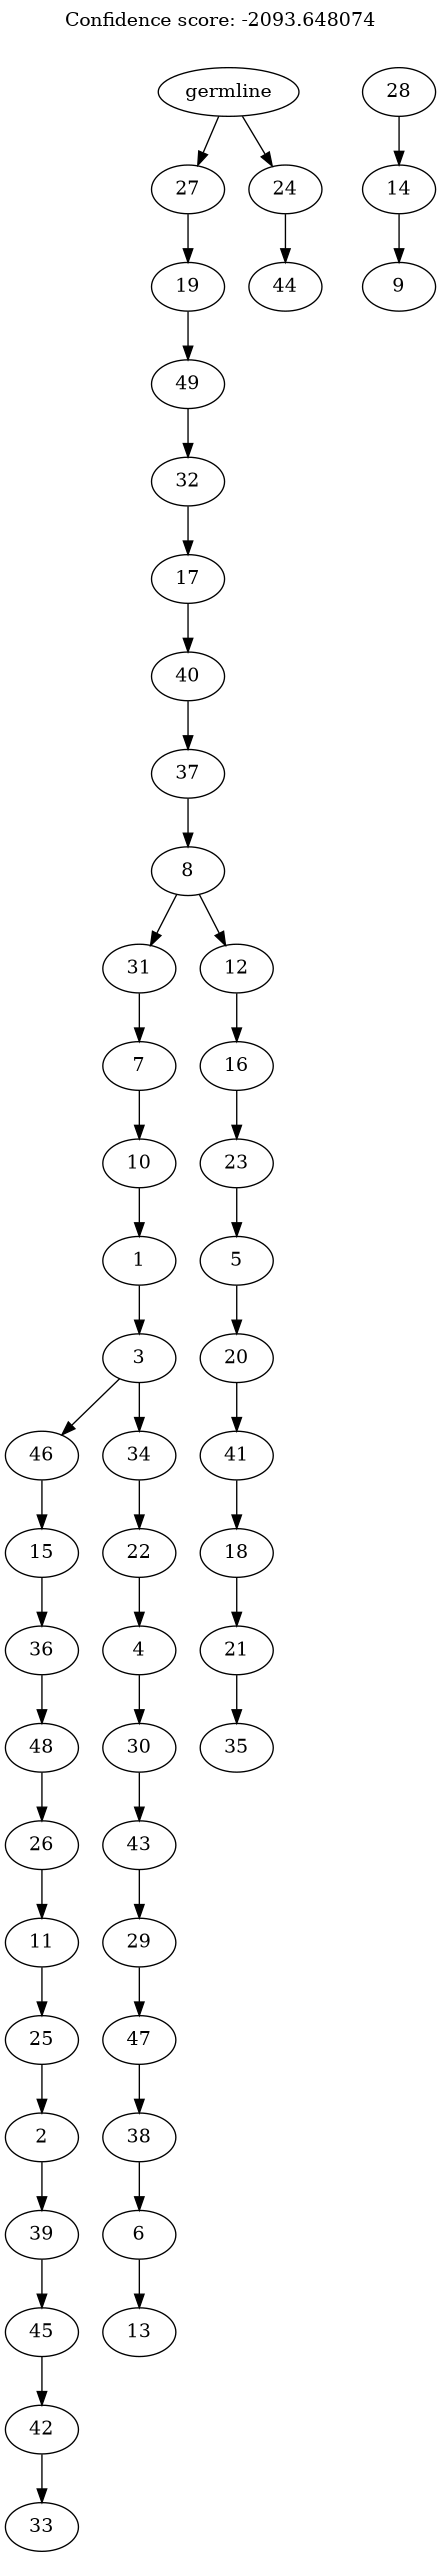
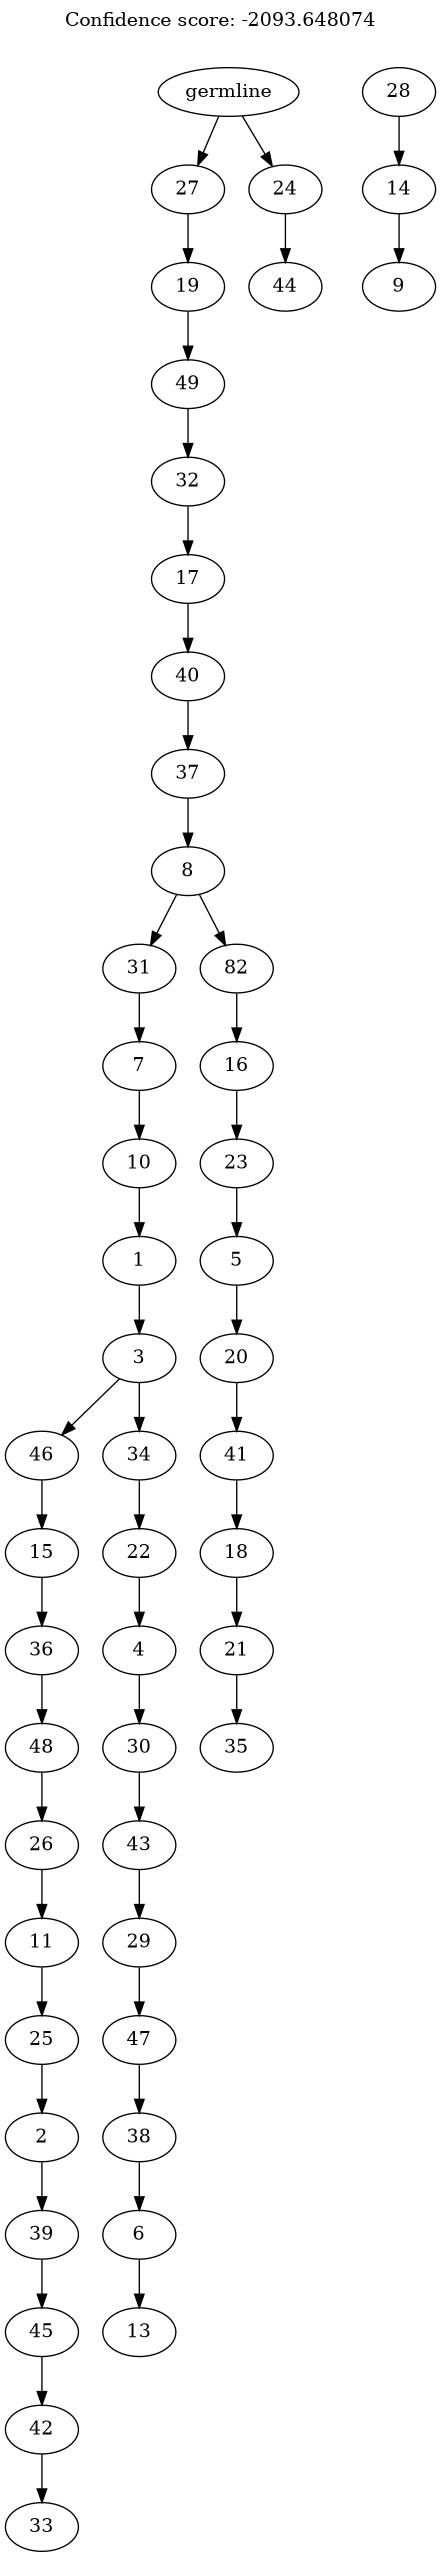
node "12": label "12" -> "82"
